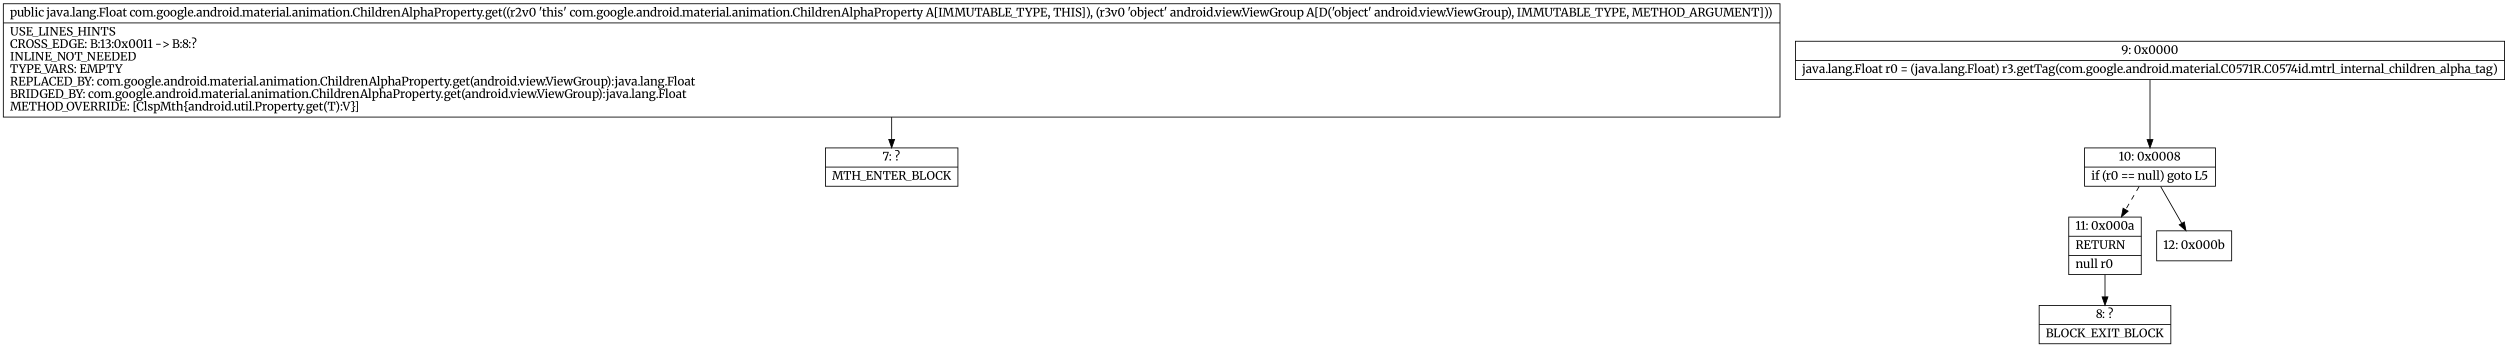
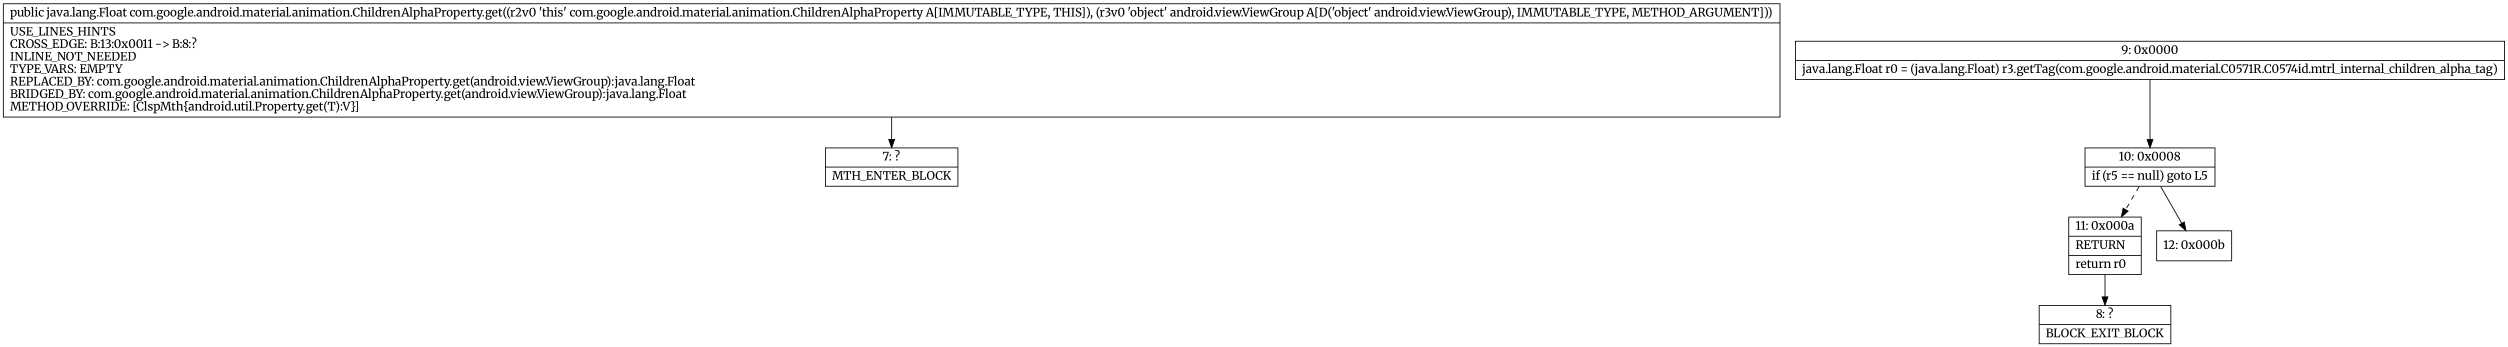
node "10: 0x0008": text "if (r0 == null) goto L5" -> "if (r5 == null) goto L5"
node "11: 0x000a": text "null r0" -> "return r0"
